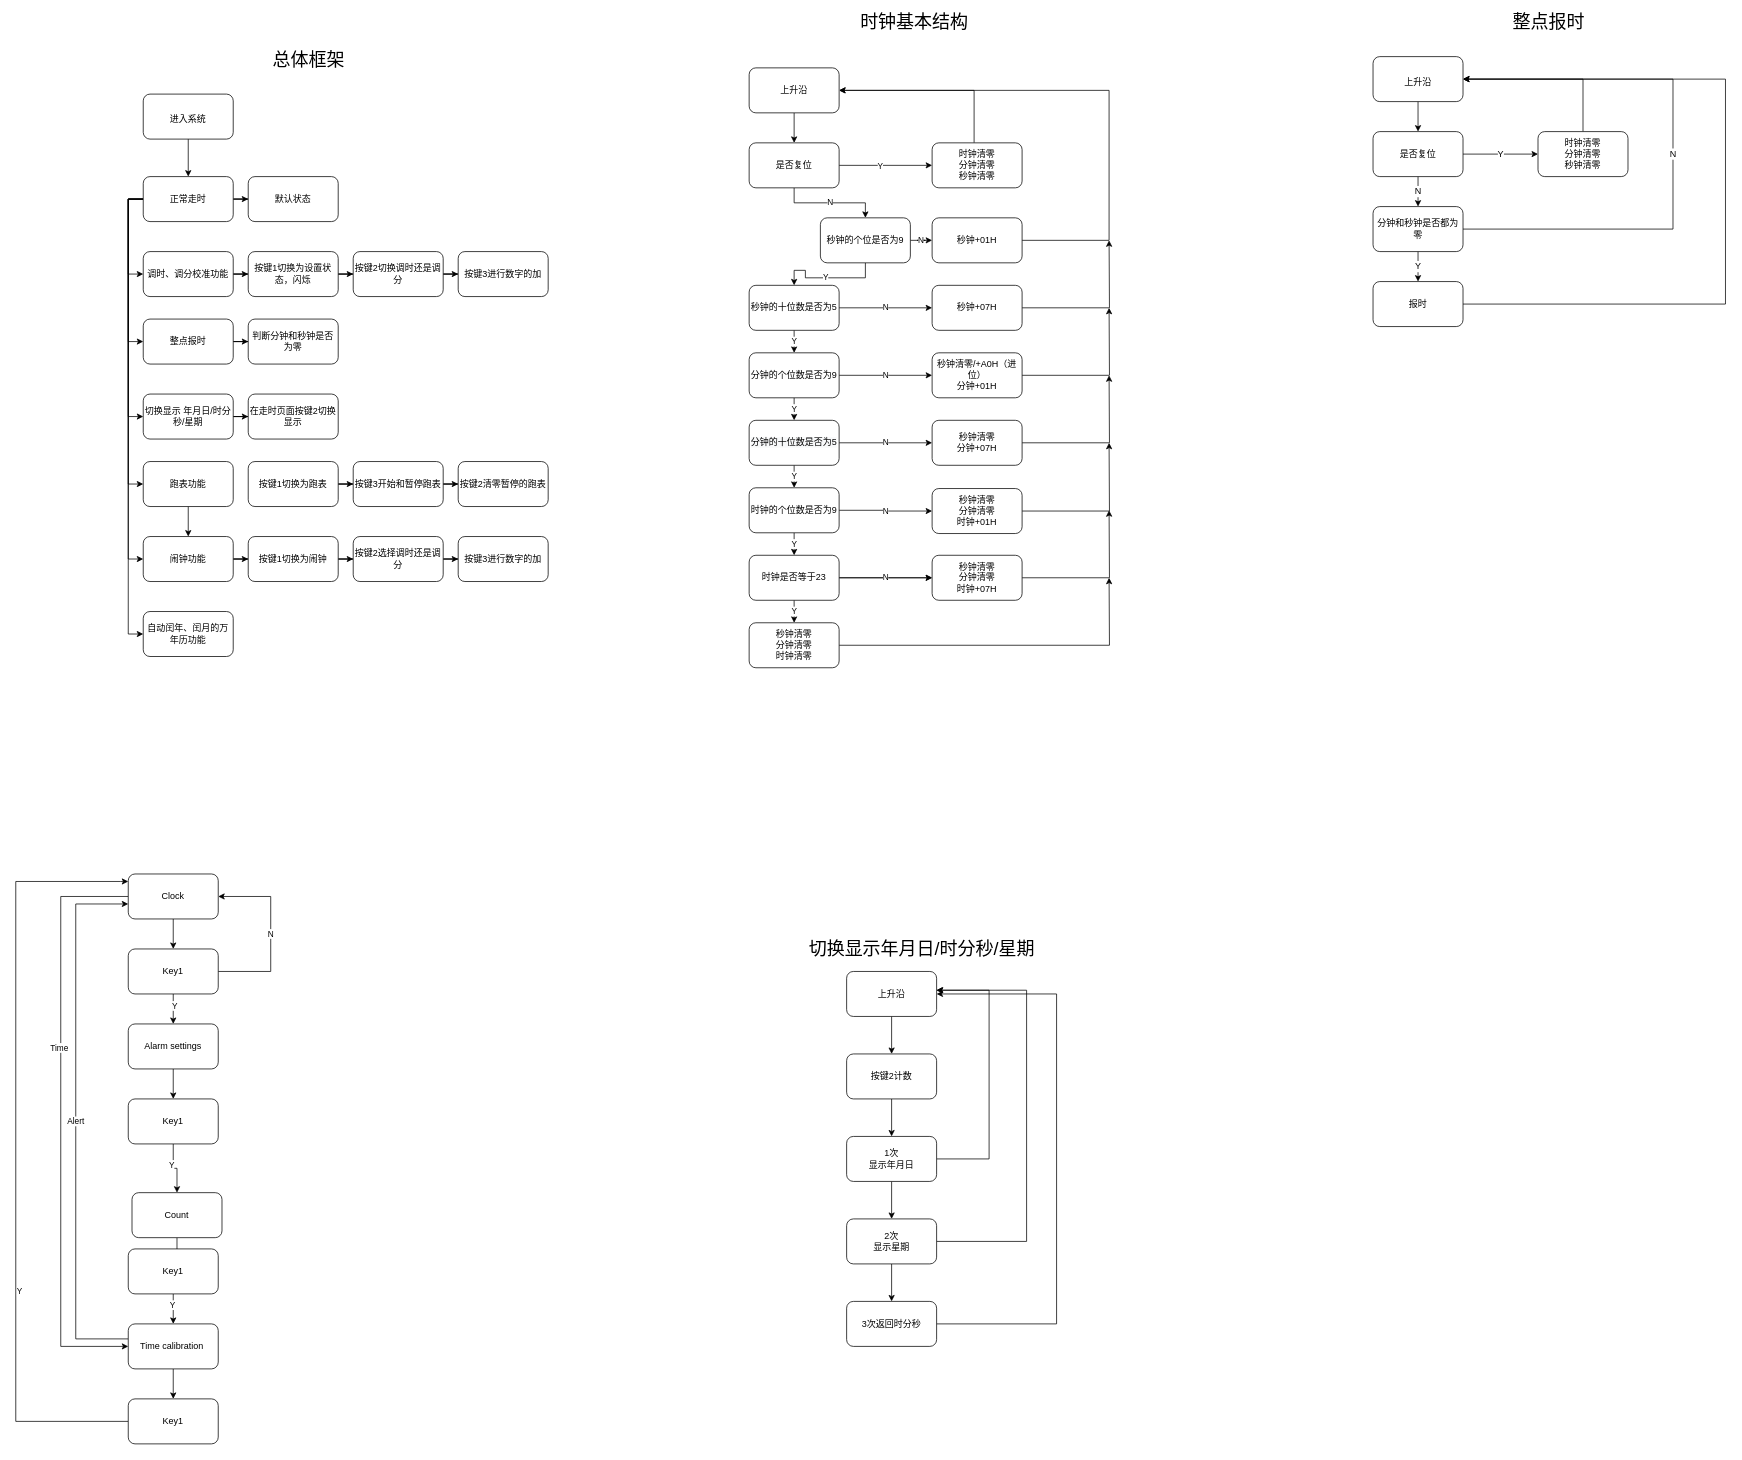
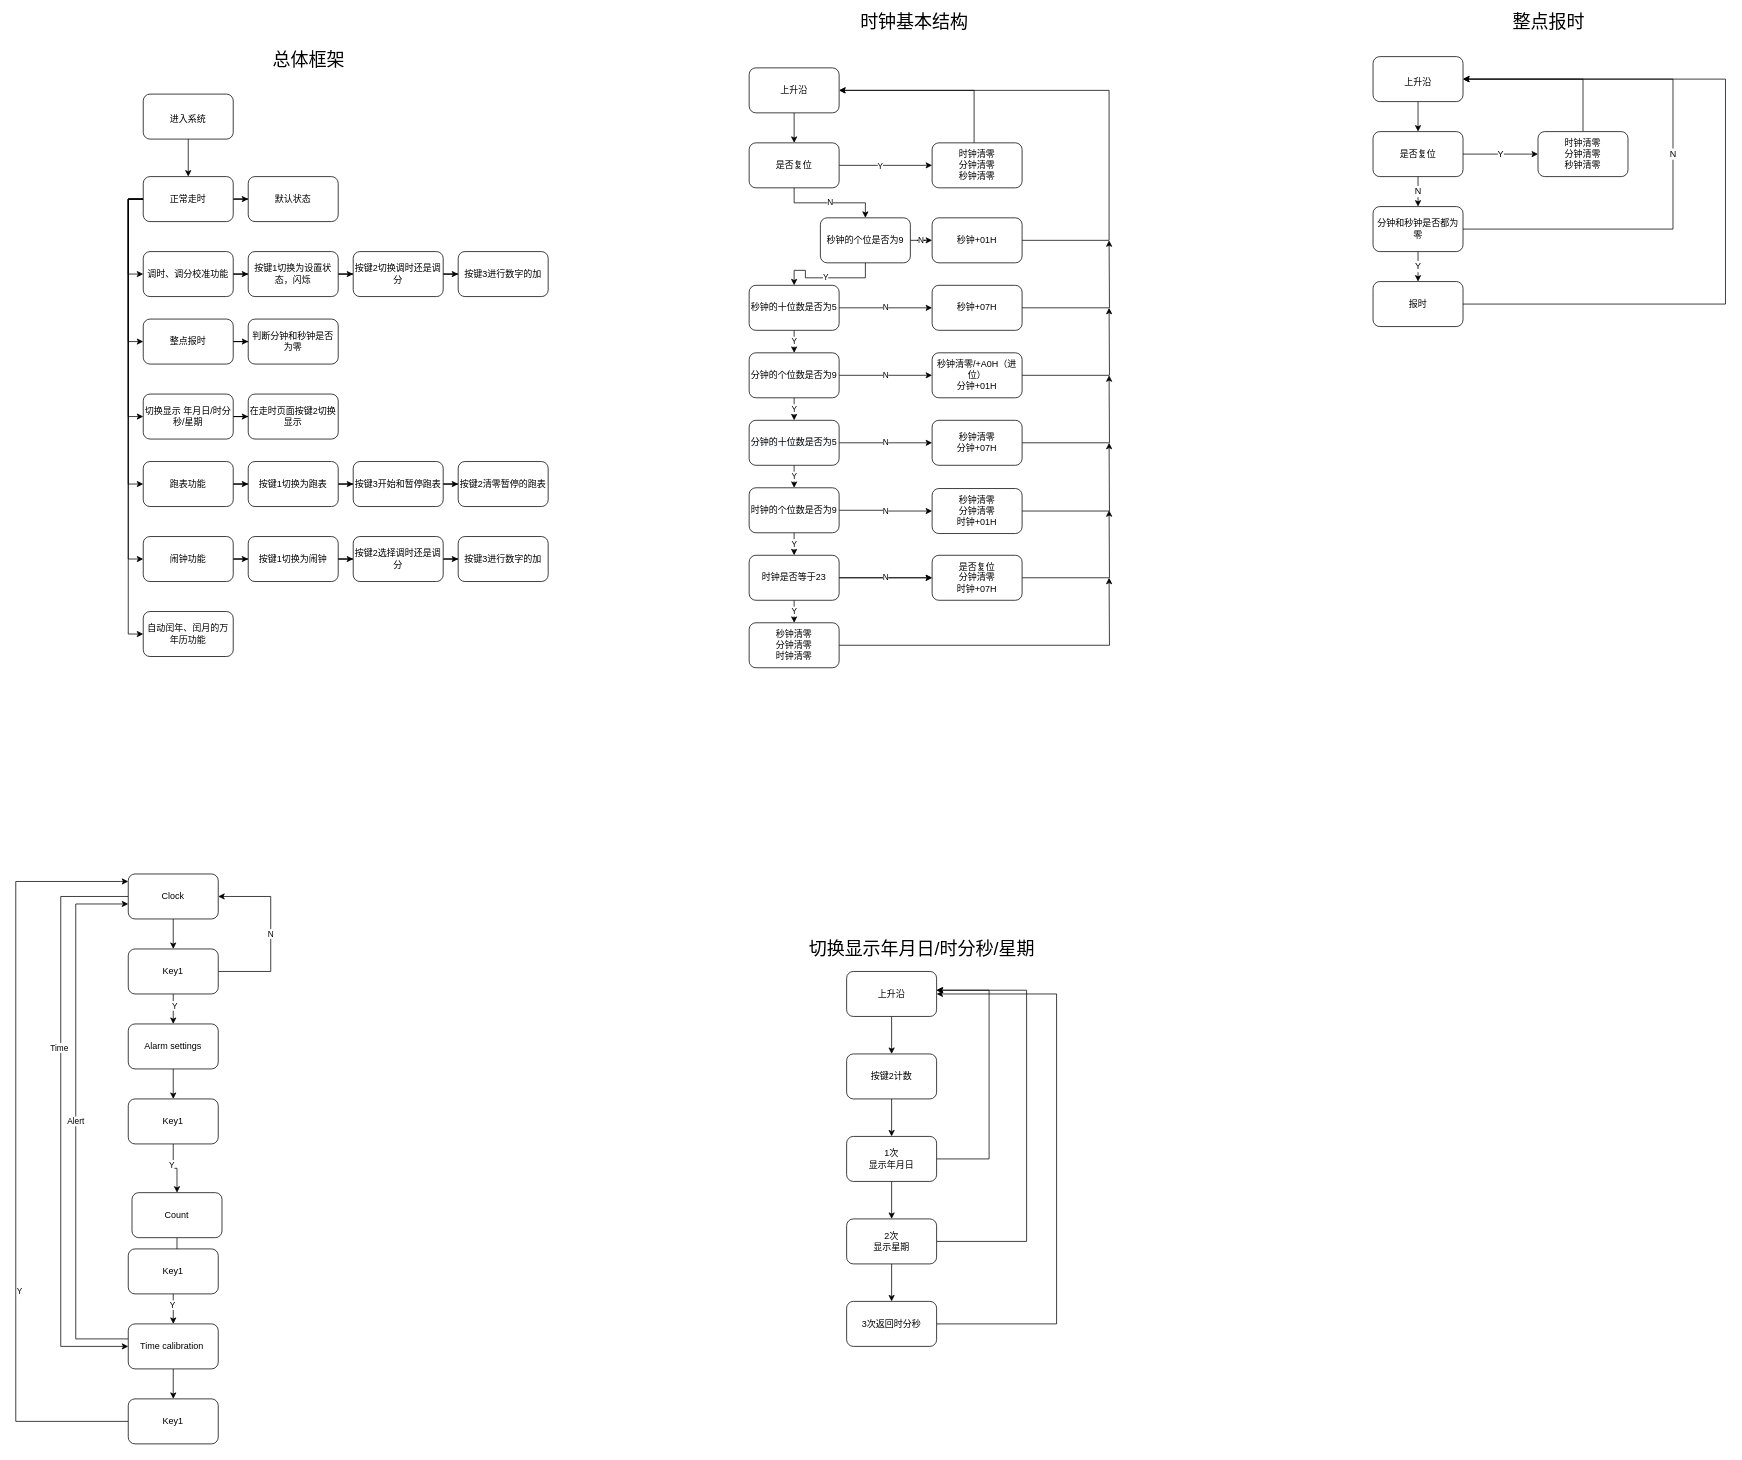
edge "跑表功能" -> "闹钟功能": now "跑表功能" -> "按键1切换为跑表"
node "秒钟清零 分钟清零 时钟+07H": label "秒钟清零 分钟清零 时钟+07H" -> "是否复位 分钟清零 时钟+07H"
